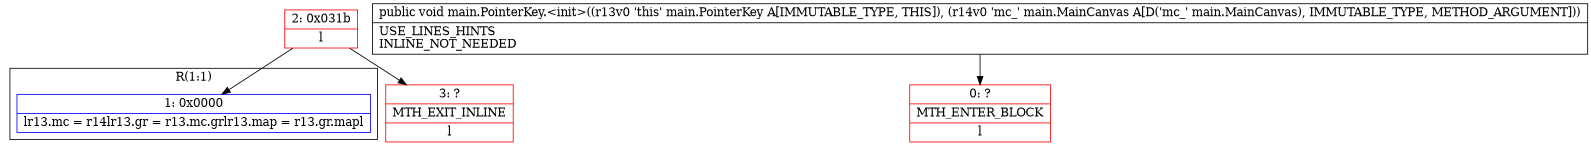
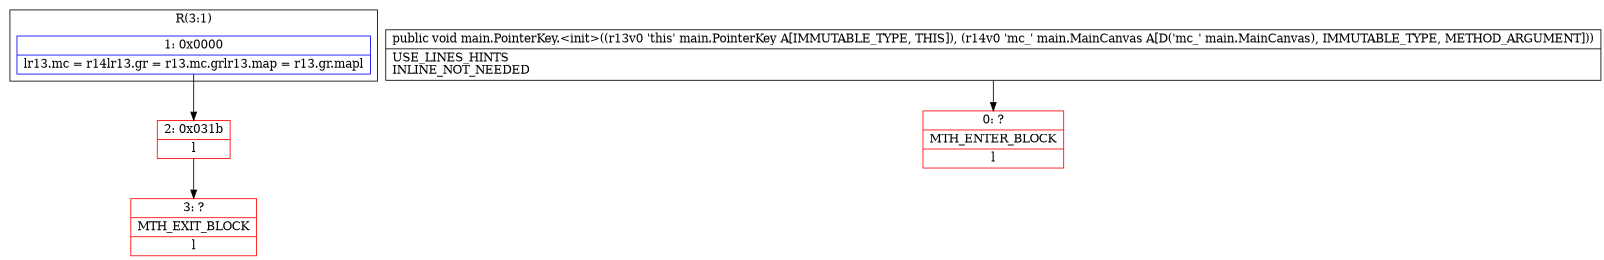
edge "2: 0x031b" -> "1: 0x0000": reversed
cluster "R(1:1)": label "R(1:1)" -> "R(3:1)"
node "3: ?": text "MTH_EXIT_INLINE" -> "MTH_EXIT_BLOCK"
